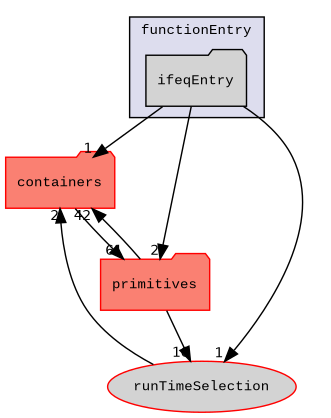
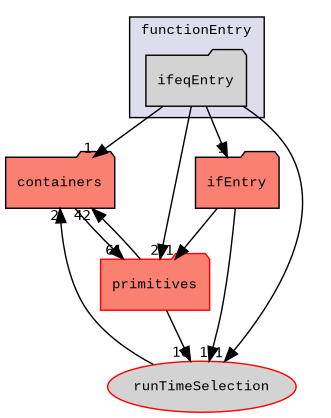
node "containers": color red -> black
node "ifEntry": added
